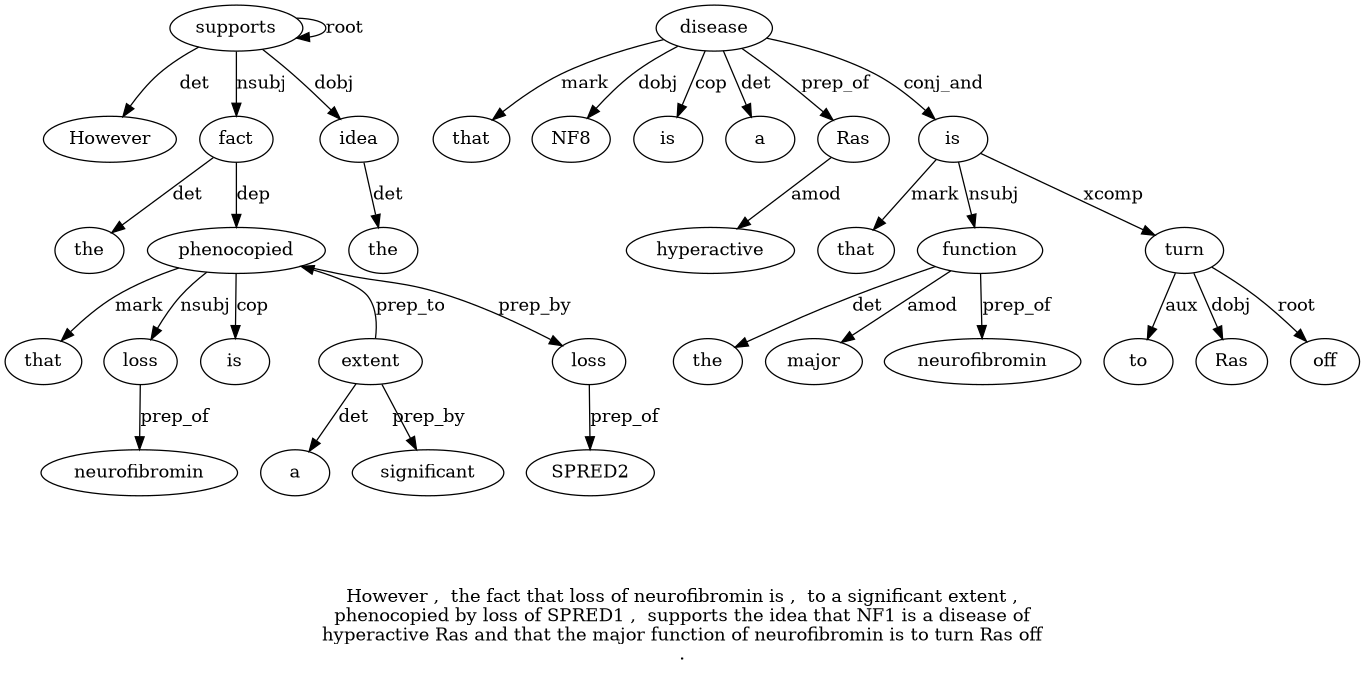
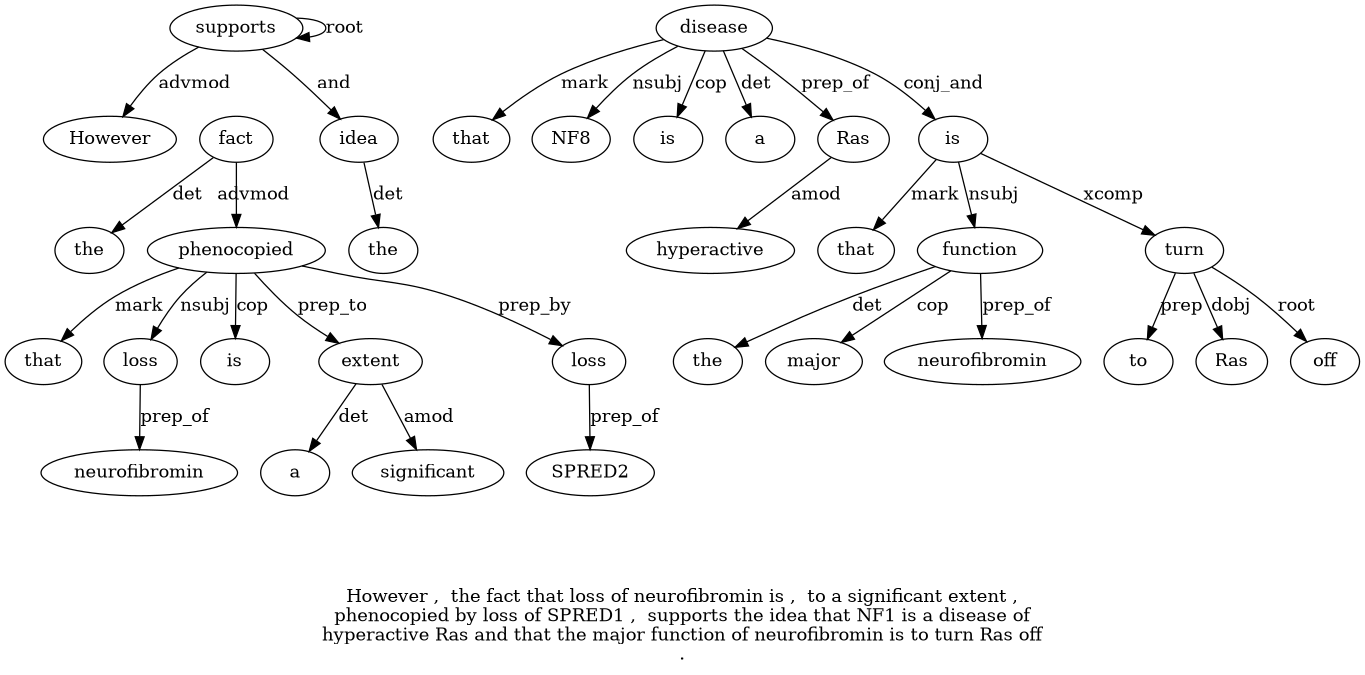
edge "supports" -> "fact": removed, label "nsubj"
edge "supports" -> "However": label "det" -> "advmod"
edge "supports" -> "idea": label "dobj" -> "and"
edge "disease" -> "NF8": label "dobj" -> "nsubj"
edge "fact" -> "phenocopied": label "dep" -> "advmod"
edge "extent" -> "phenocopied": reversed
edge "function" -> "major": label "amod" -> "cop"
edge "turn" -> "to": label "aux" -> "prep"
edge "extent" -> "significant": label "prep_by" -> "amod"
